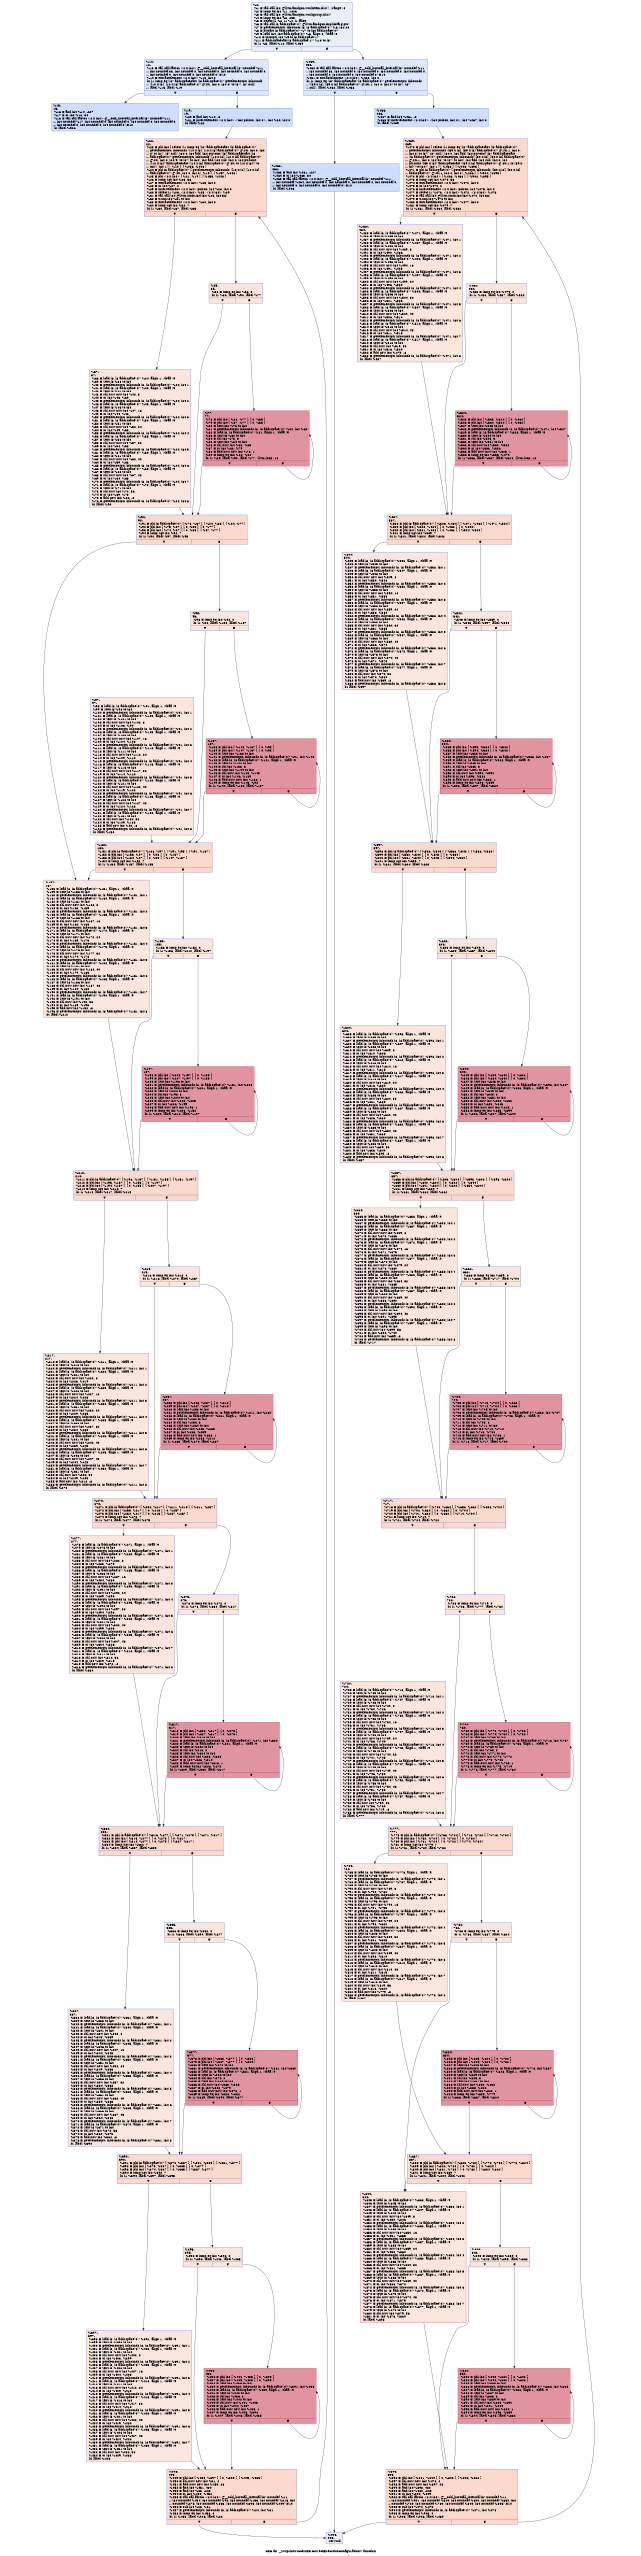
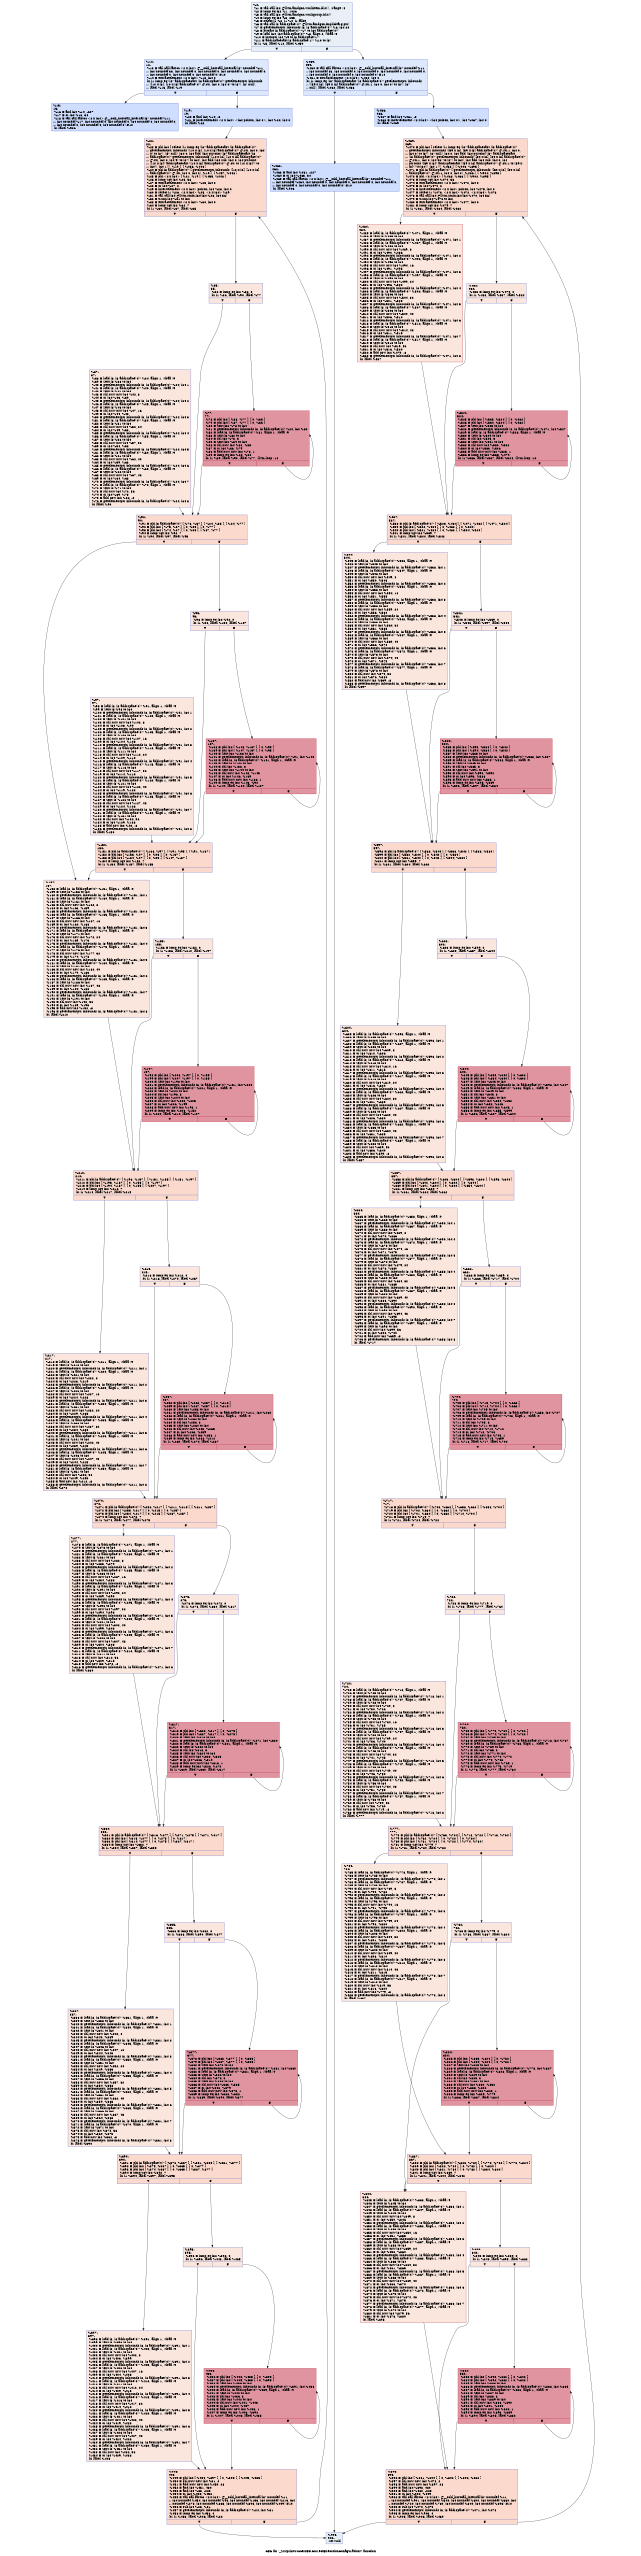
edge "%22:" -> "%37:": removed
node "%484:": color #3d50c3ff -> #b70d28ff
edge "%602:" -> "%657:": removed
